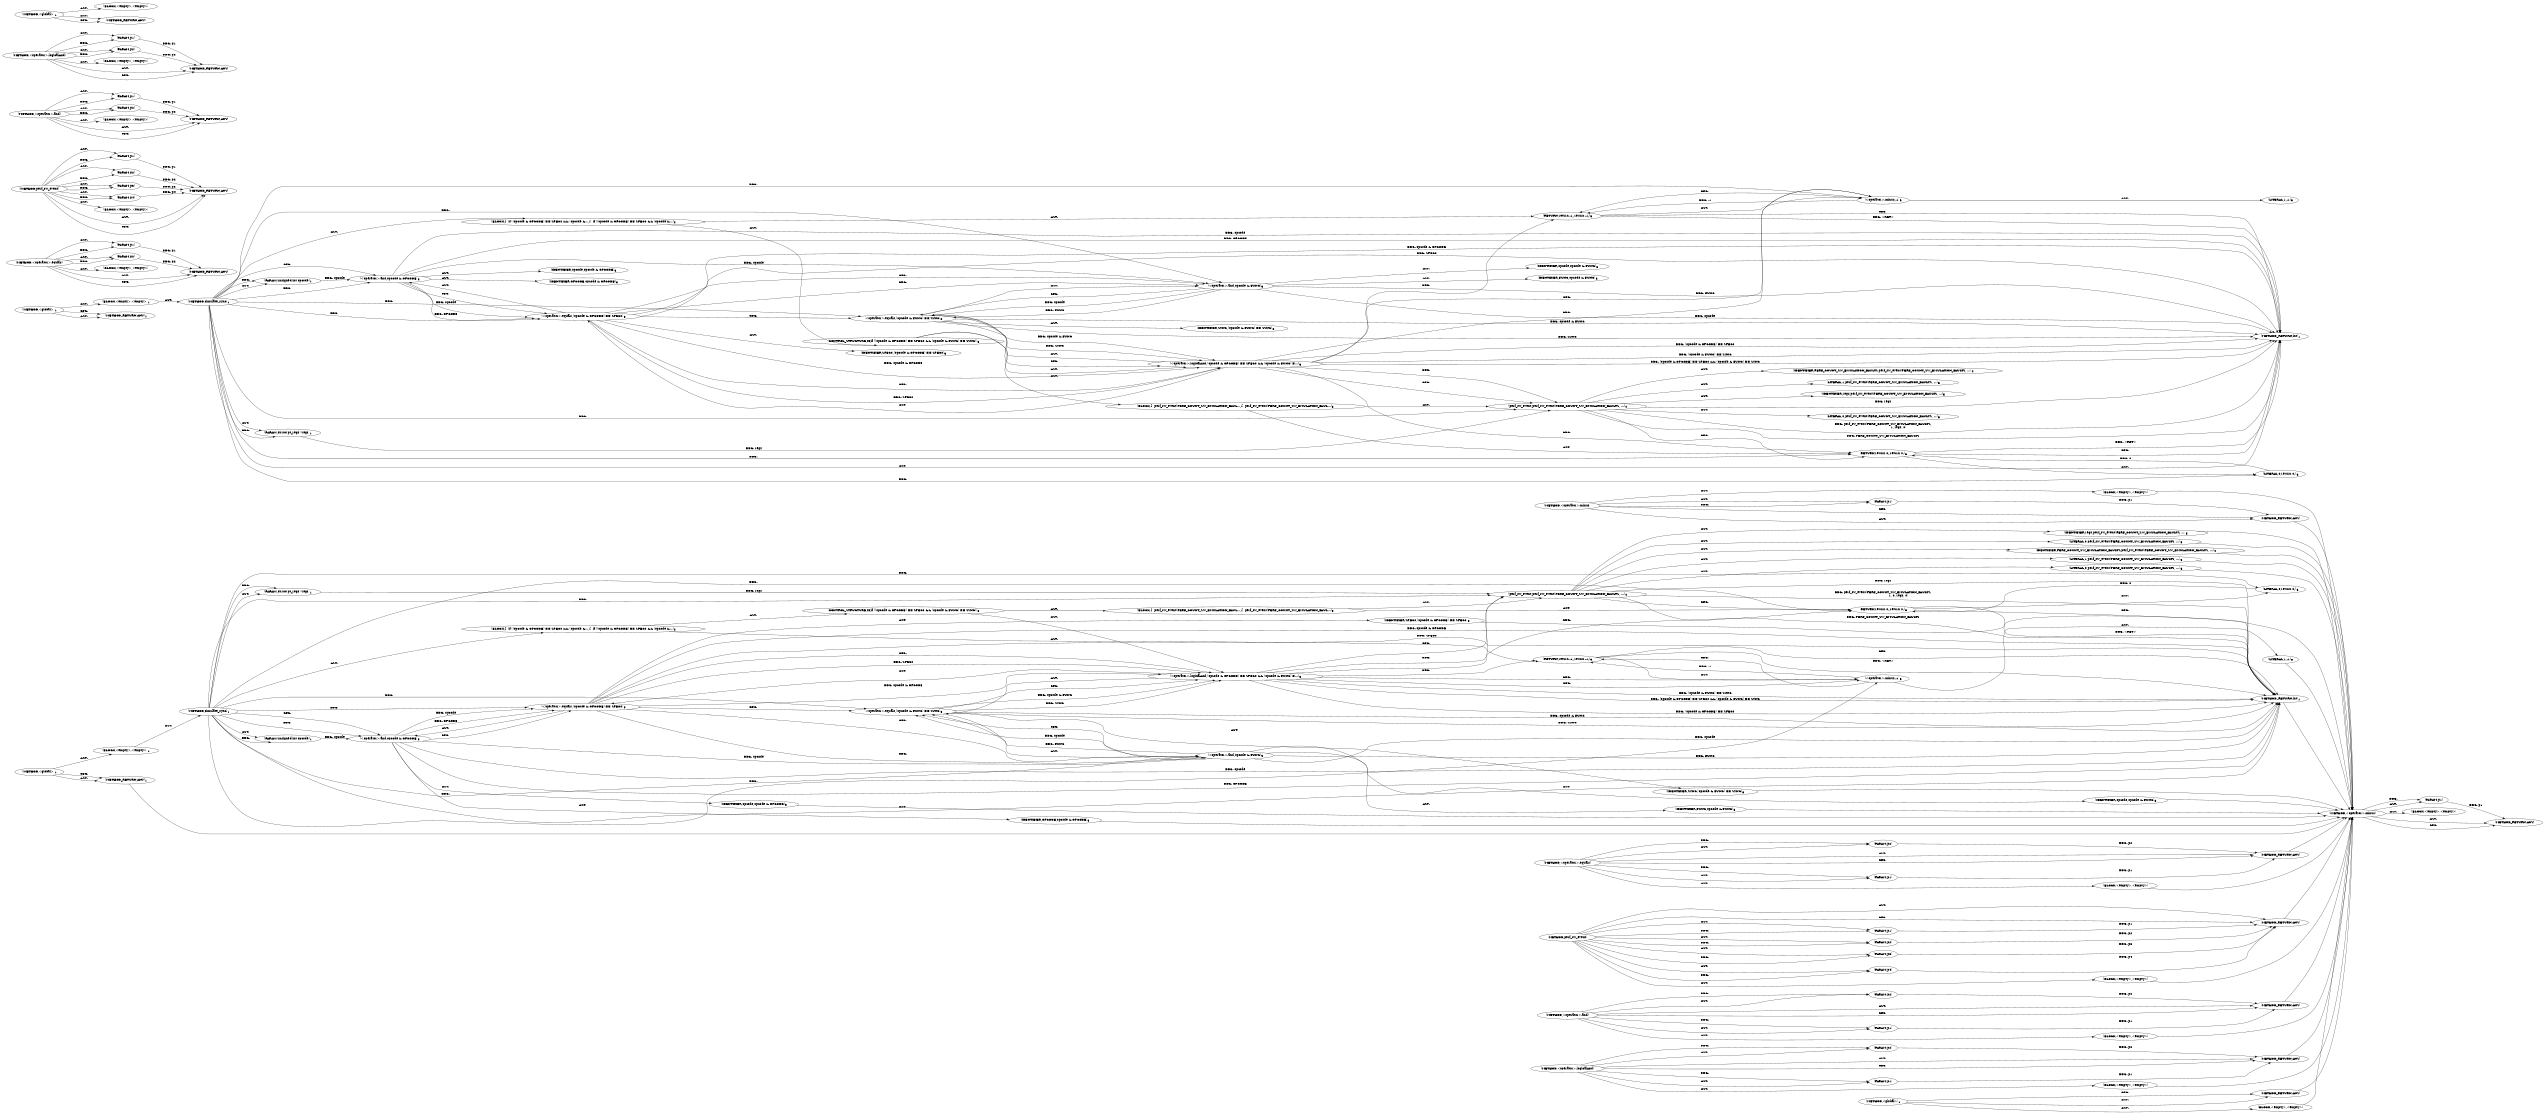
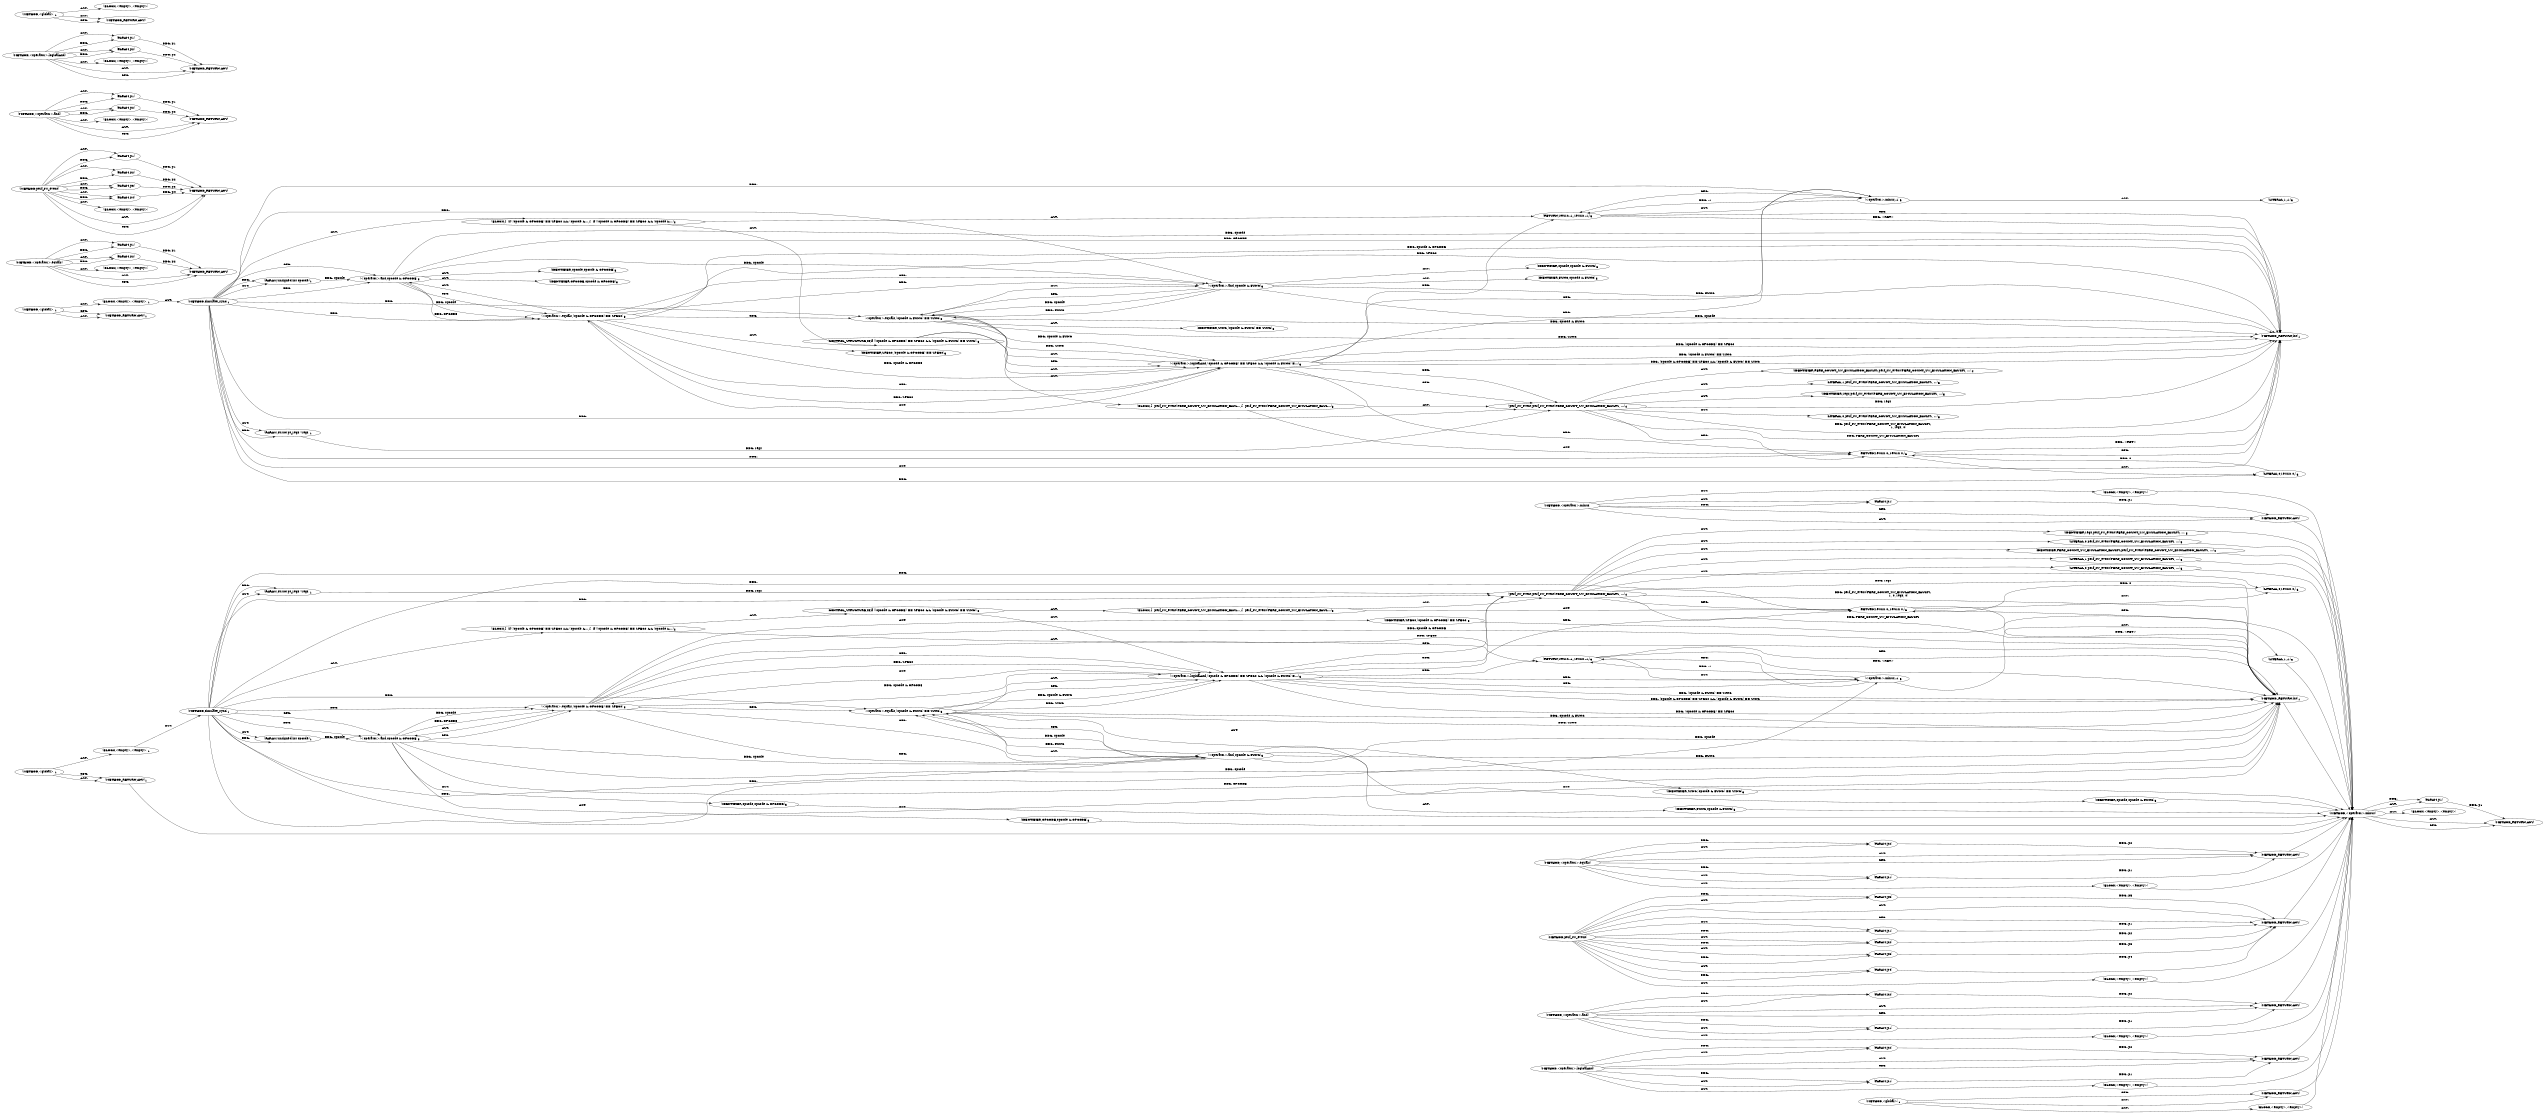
node "(PARAM,p5)": added
